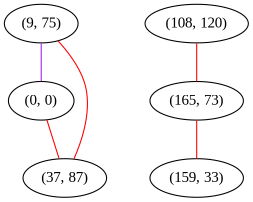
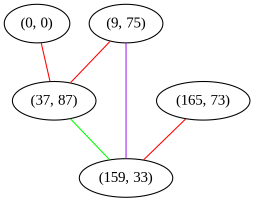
node "(108, 120)": removed
edge "(9, 75)" -- "(0, 0)": now "(9, 75)" -- "(159, 33)"
edge "(37, 87)" -- "(159, 33)": added
